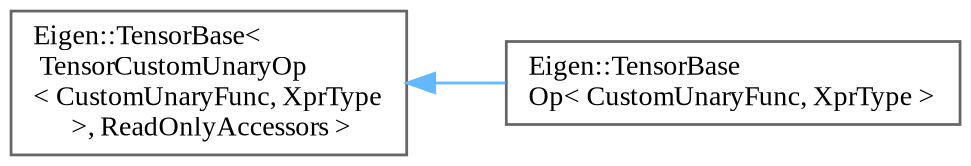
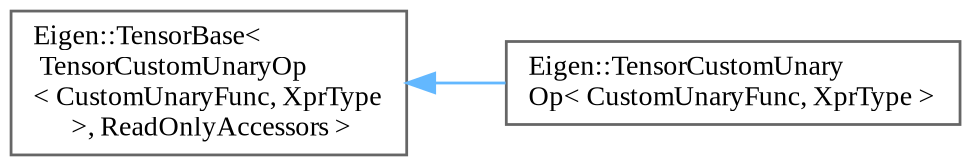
node "Eigen::TensorBase Op< CustomUnaryFunc, XprType >": label "Eigen::TensorBase Op< CustomUnaryFunc, XprType >" -> "Eigen::TensorCustomUnary Op< CustomUnaryFunc, XprType >"
